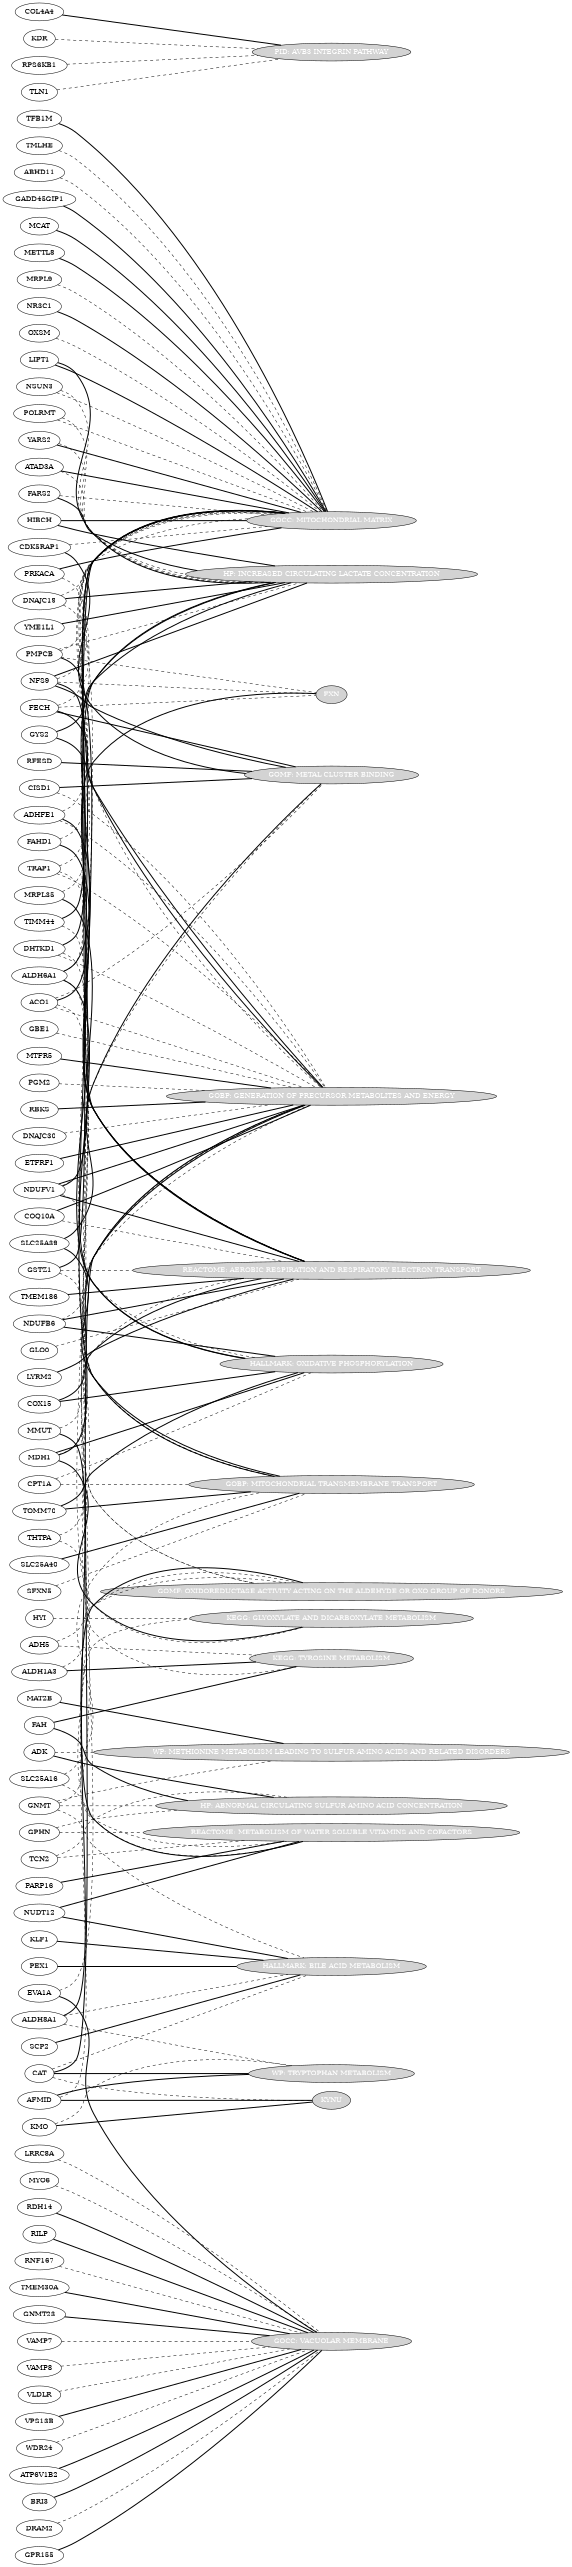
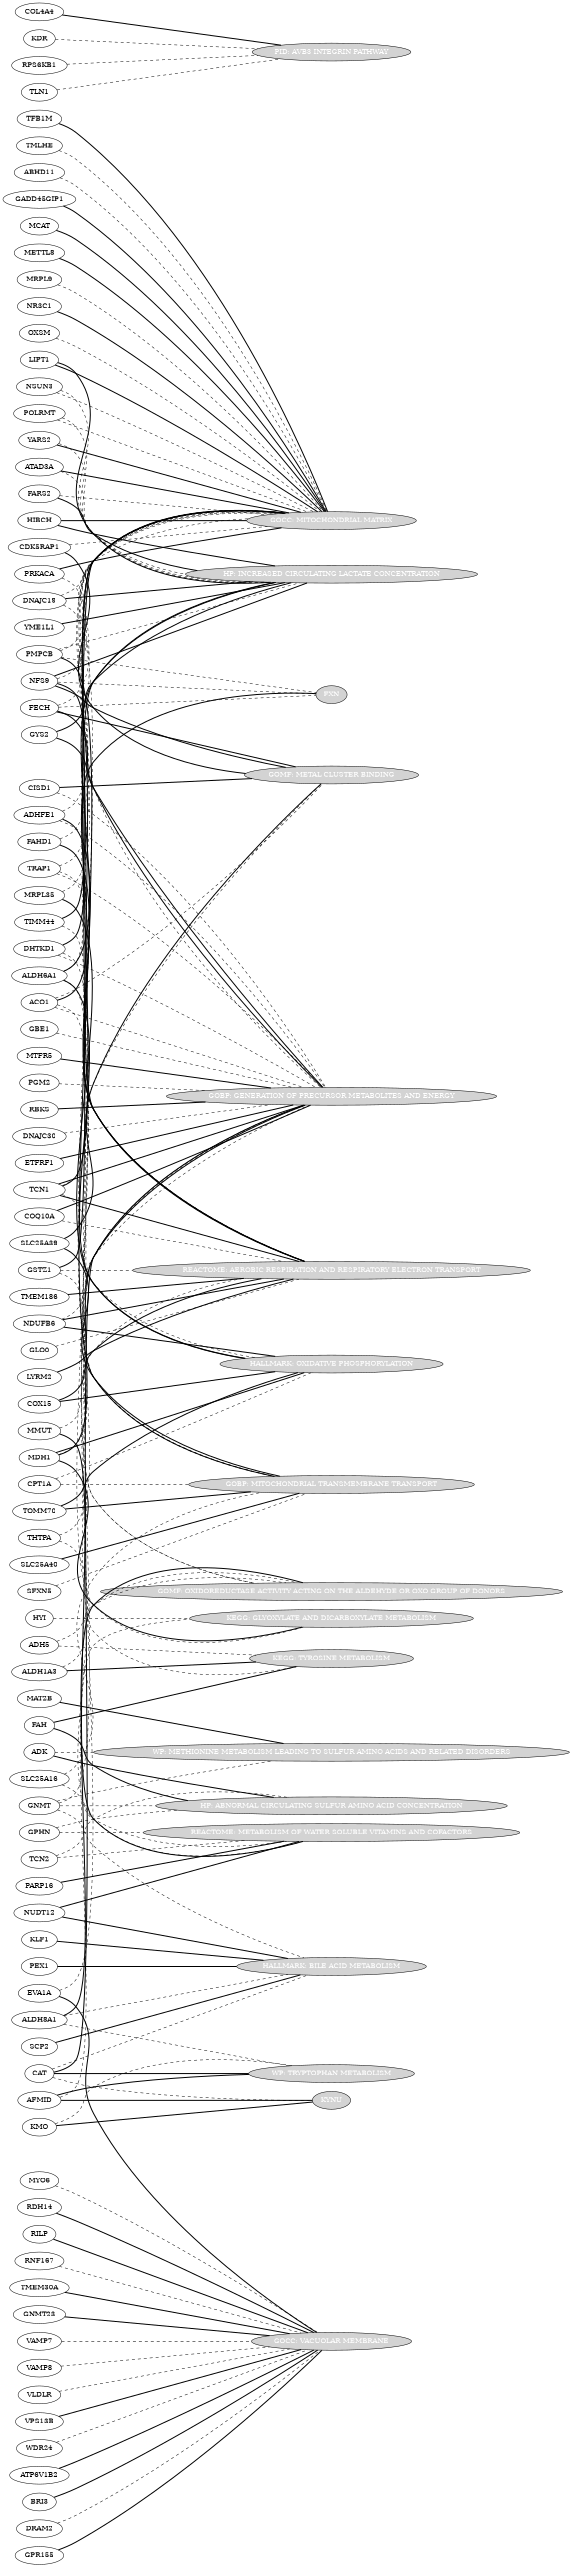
node "RFESD": removed
node "NDUFV1": label "NDUFV1" -> "TCN1"
node "LRRC8A": removed
